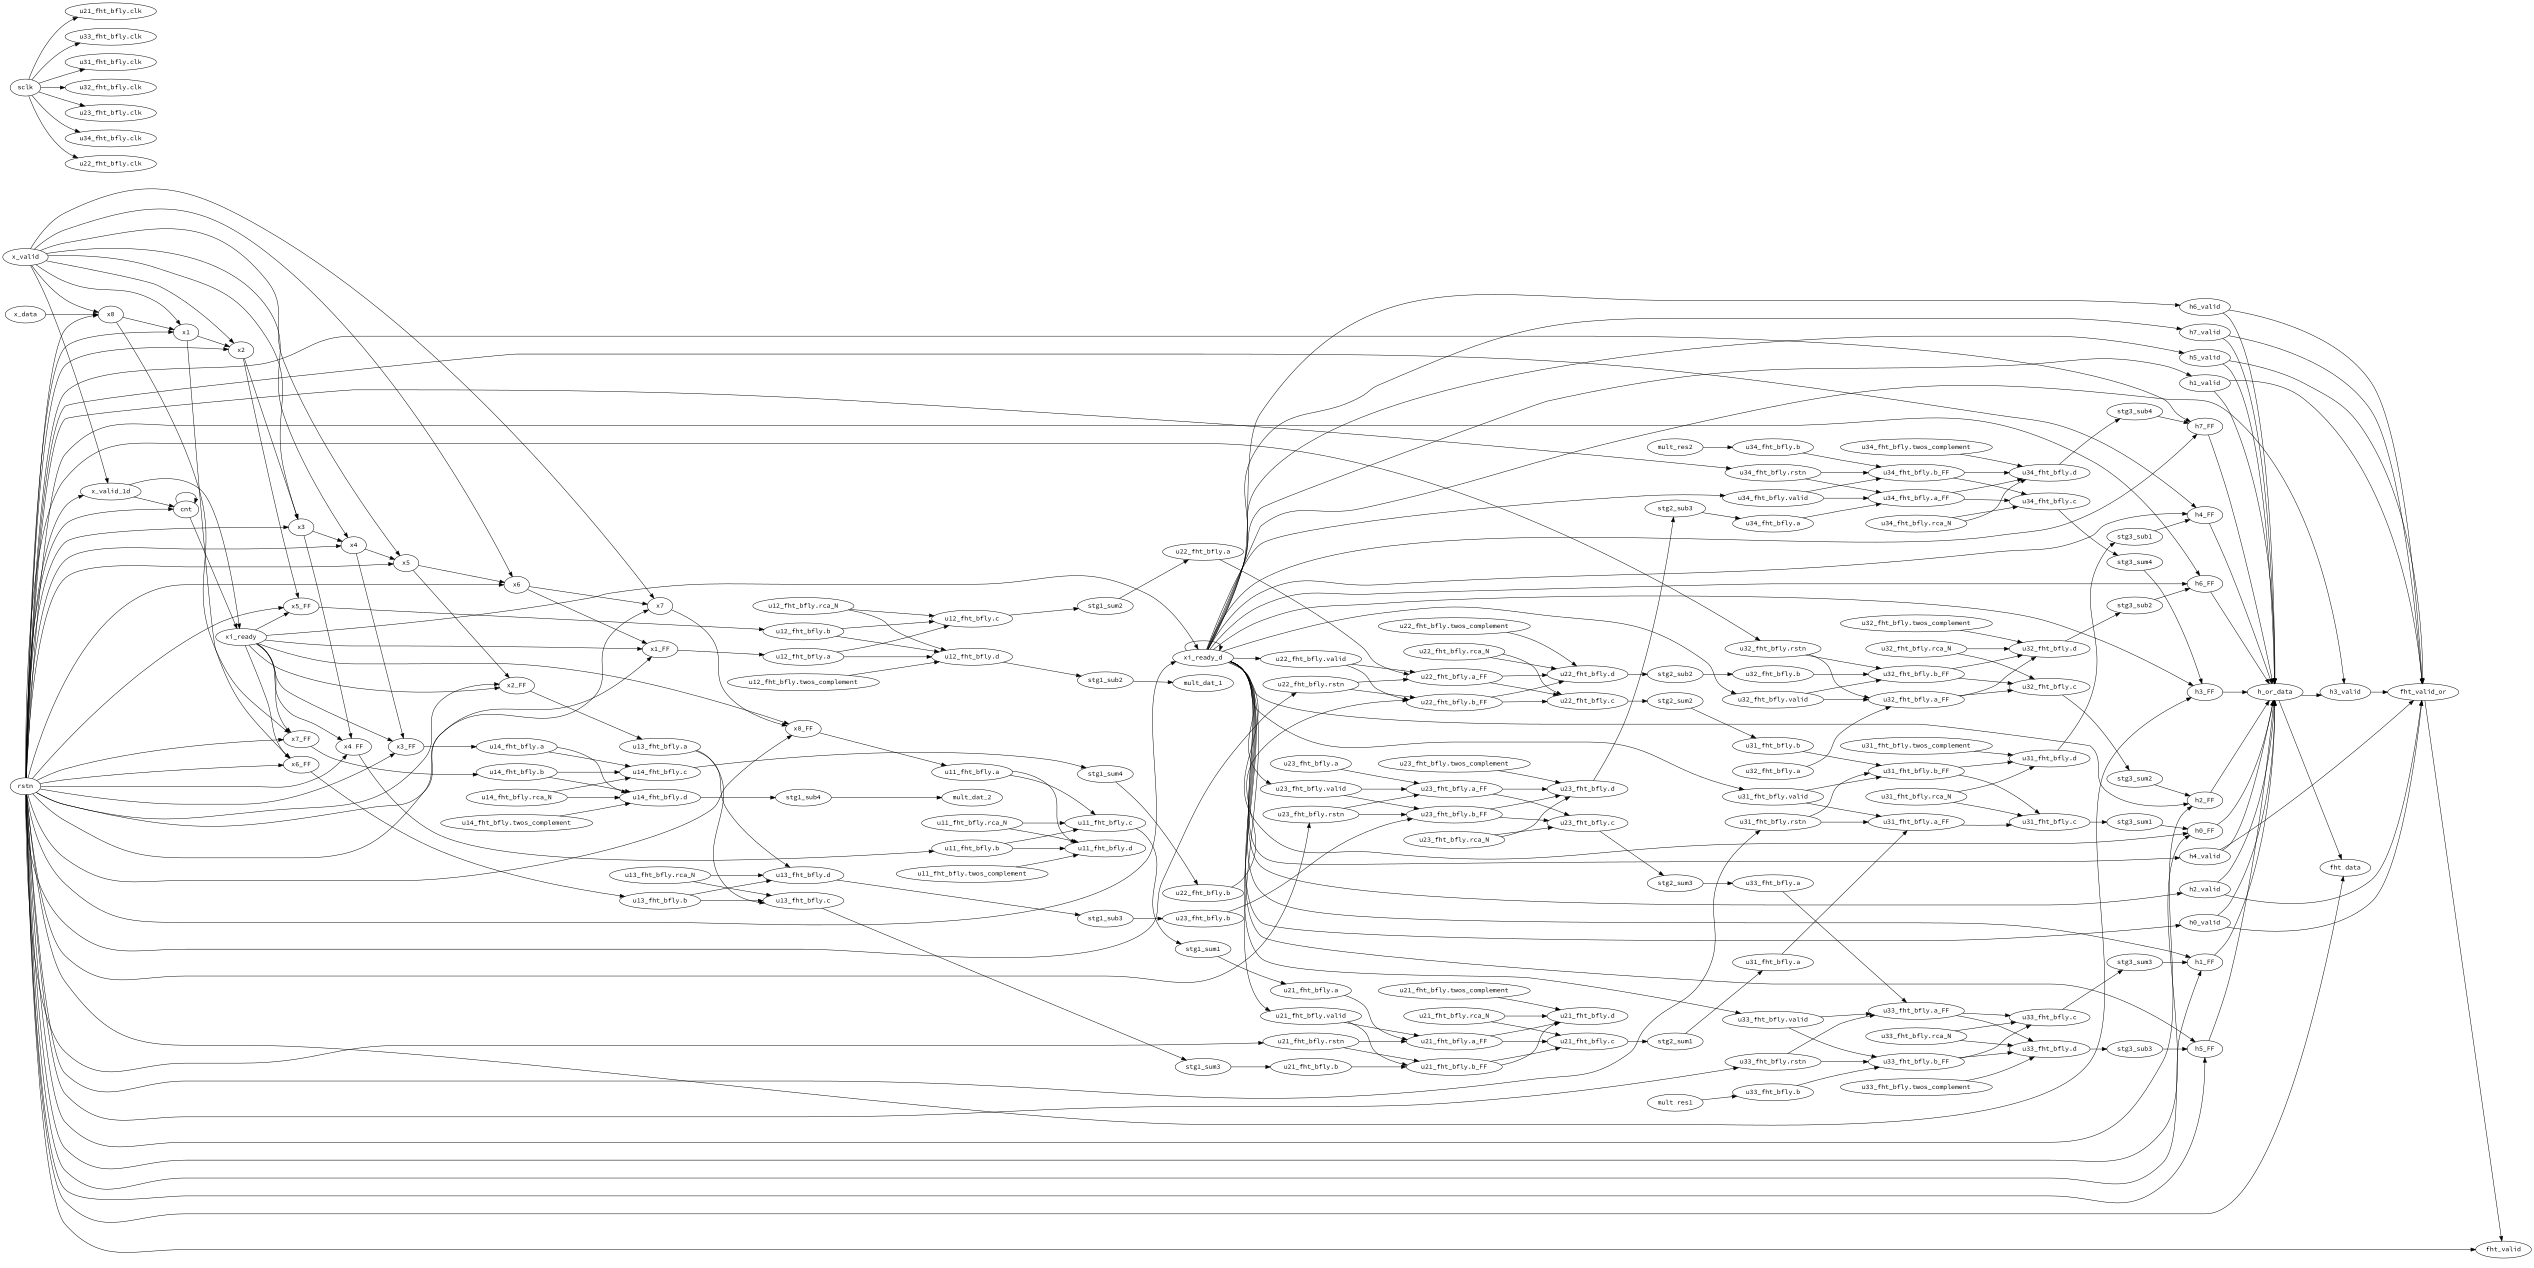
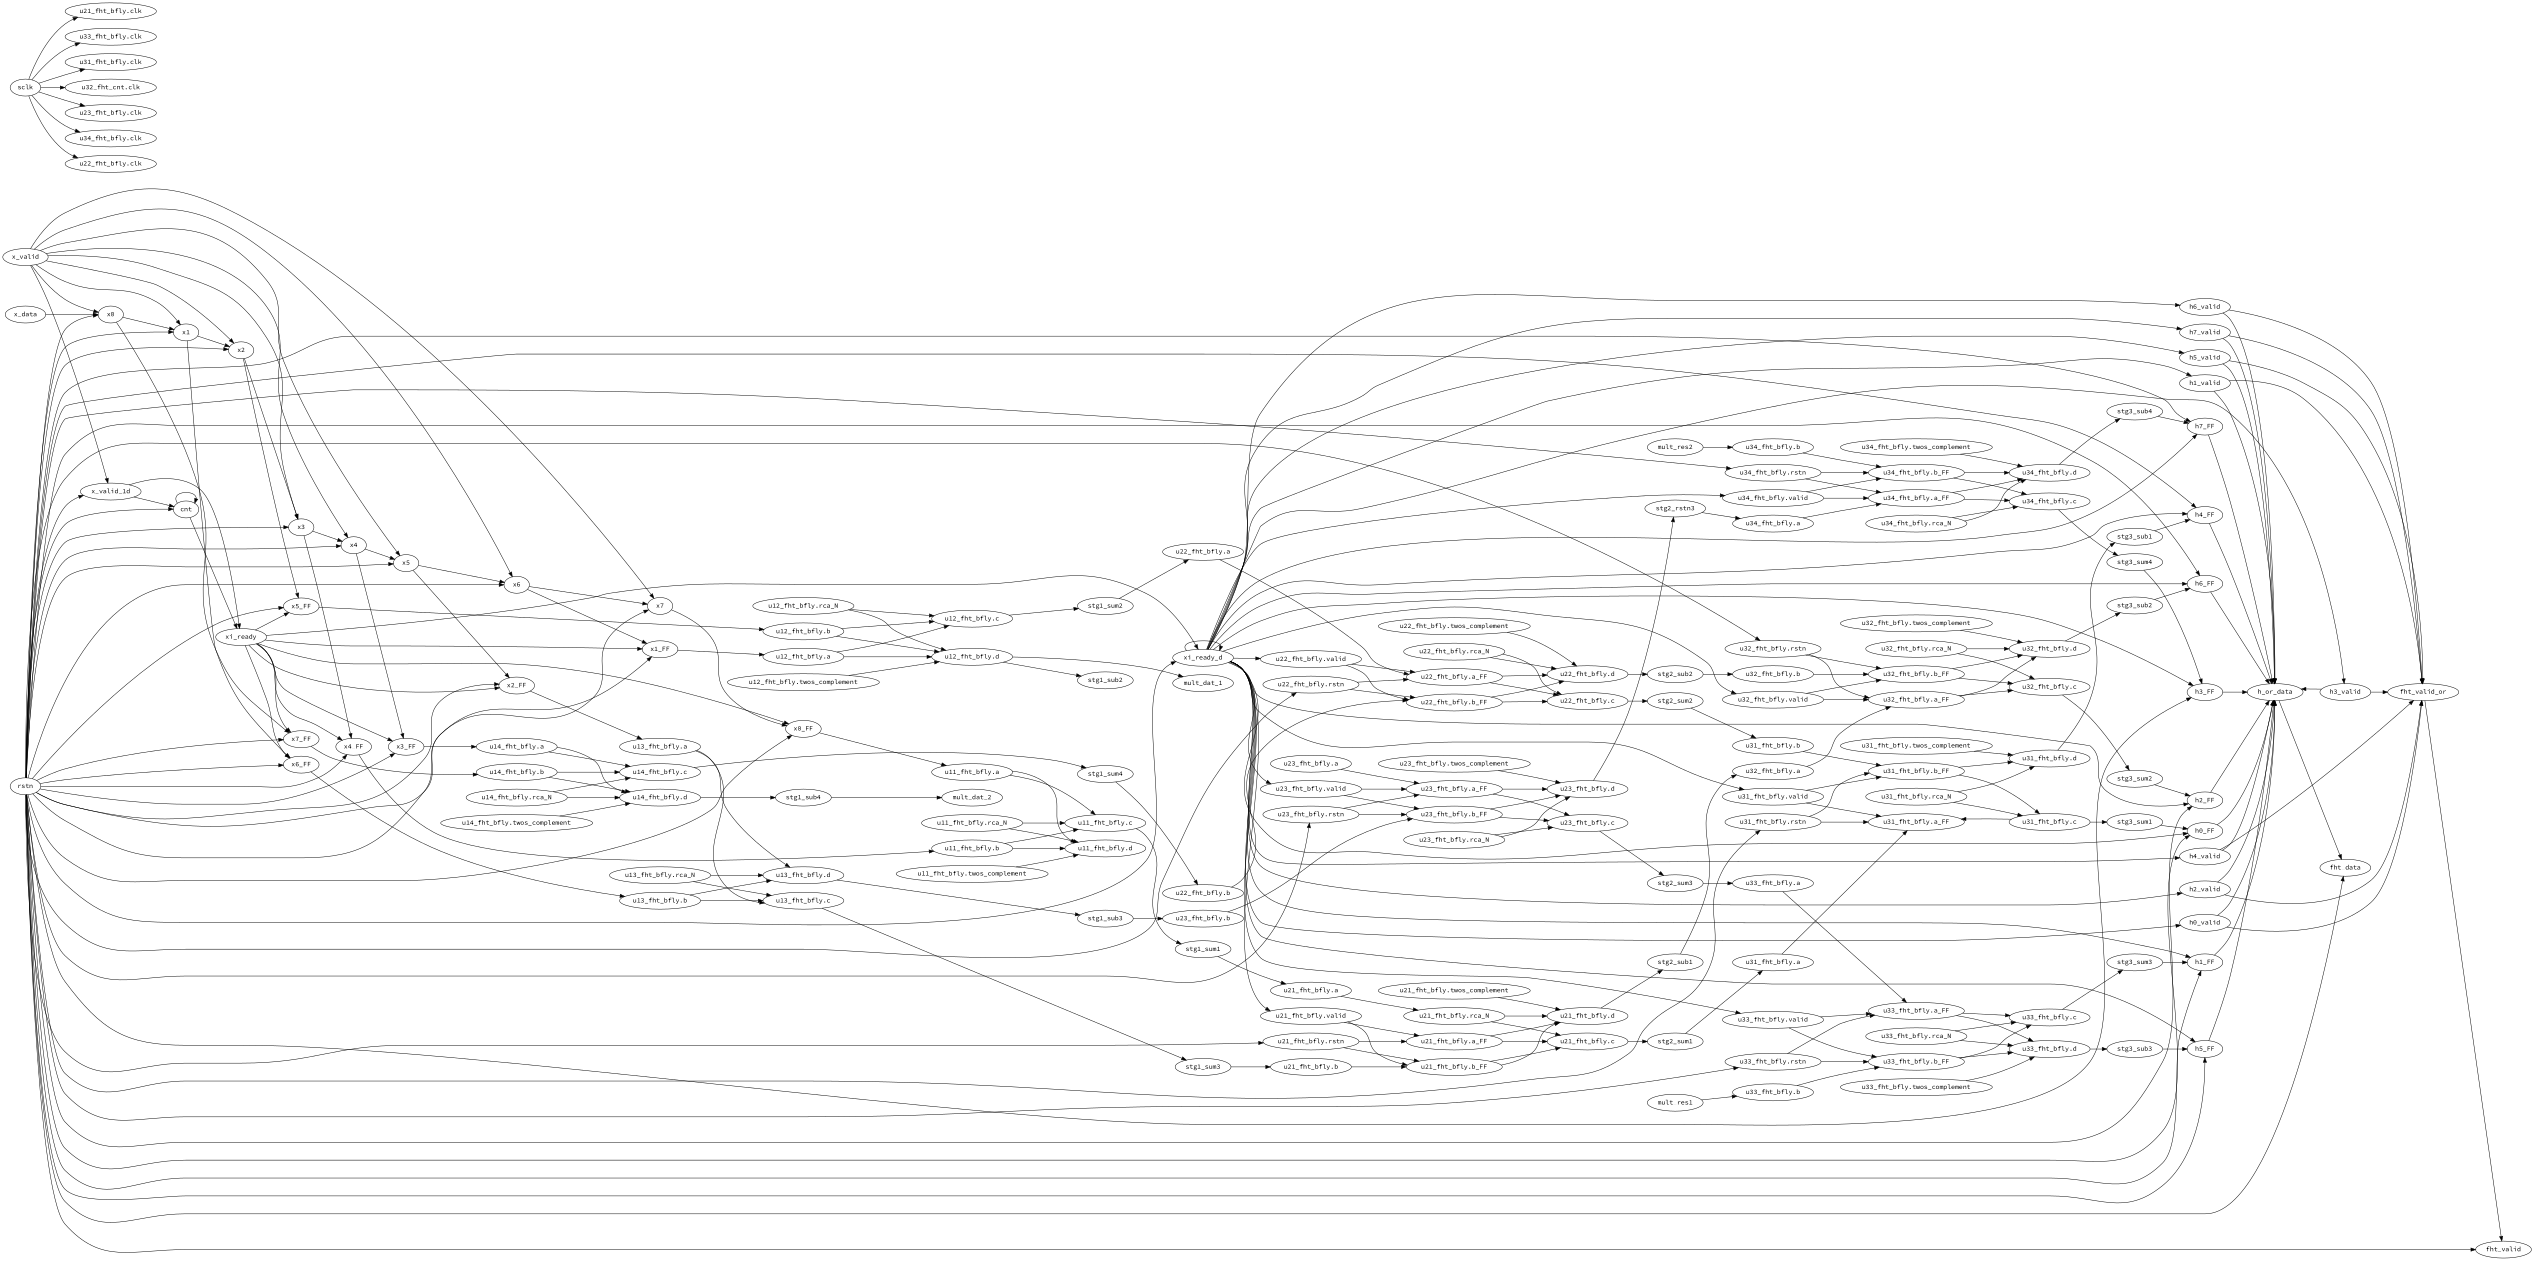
node "u32_fht_bfly.clk": label "u32_fht_bfly.clk" -> "u32_fht_cnt.clk"
node "stg2_sub3": label "stg2_sub3" -> "stg2_rstn3"
edge "stg1_sub2" -> "mult_dat_1": now "u12_fht_bfly.d" -> "mult_dat_1"
edge "h_or_data" -> "h3_valid": reversed
edge "u31_fht_bfly.a_FF" -> "u31_fht_bfly.c": reversed
node "stg2_sub1": added
edge "u21_fht_bfly.a" -> "u21_fht_bfly.a_FF": now "u21_fht_bfly.a" -> "u21_fht_bfly.rca_N"
